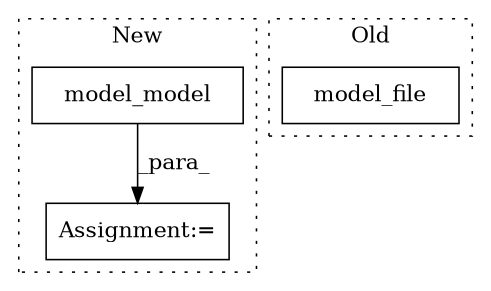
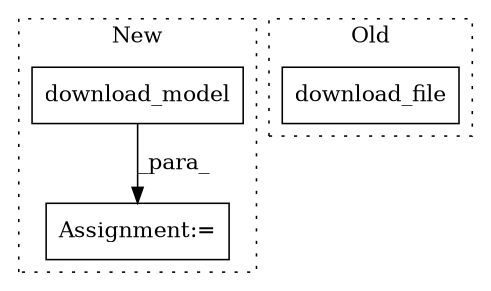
node "model_model": label "model_model" -> "download_model"
node "model_file": label "model_file" -> "download_file"
